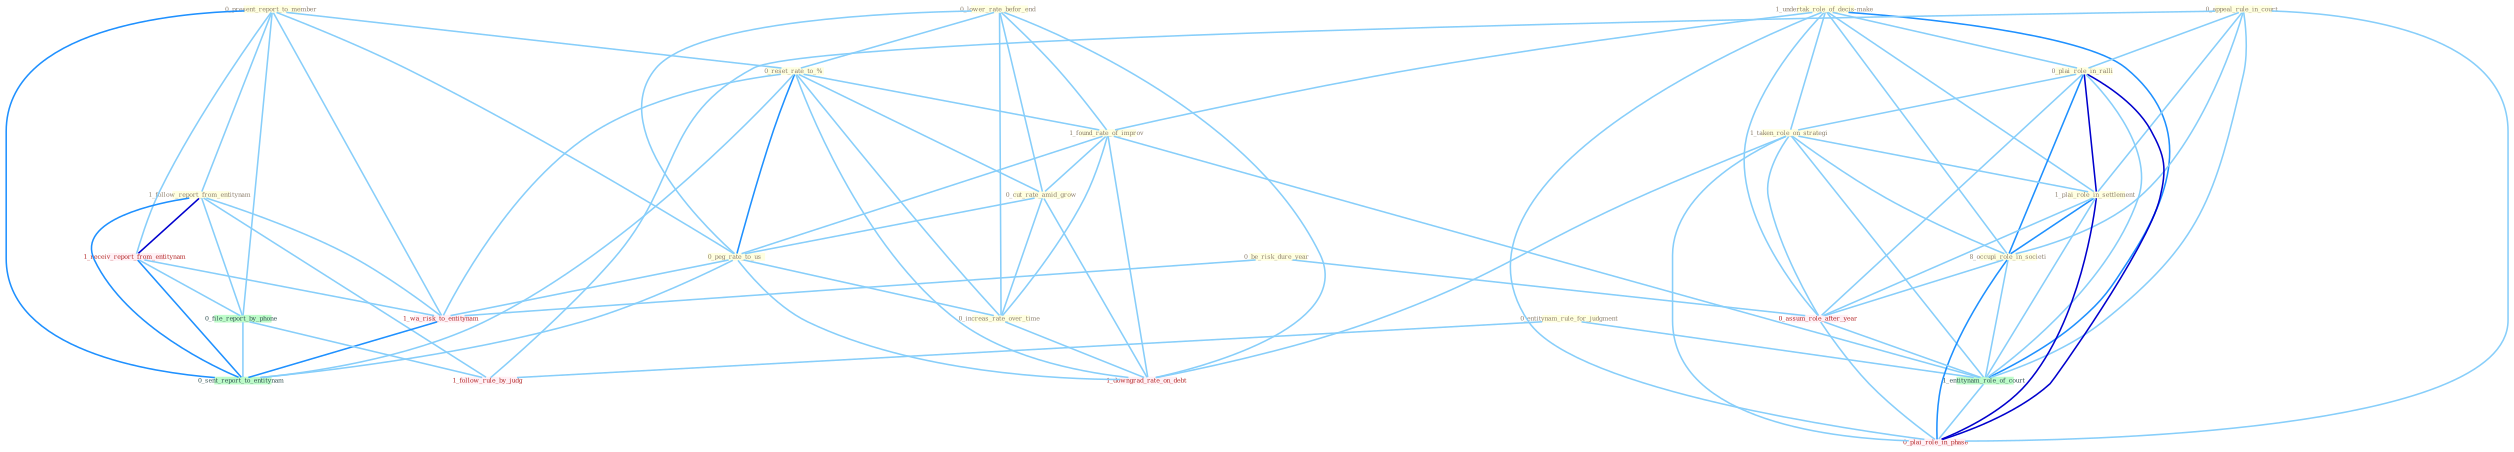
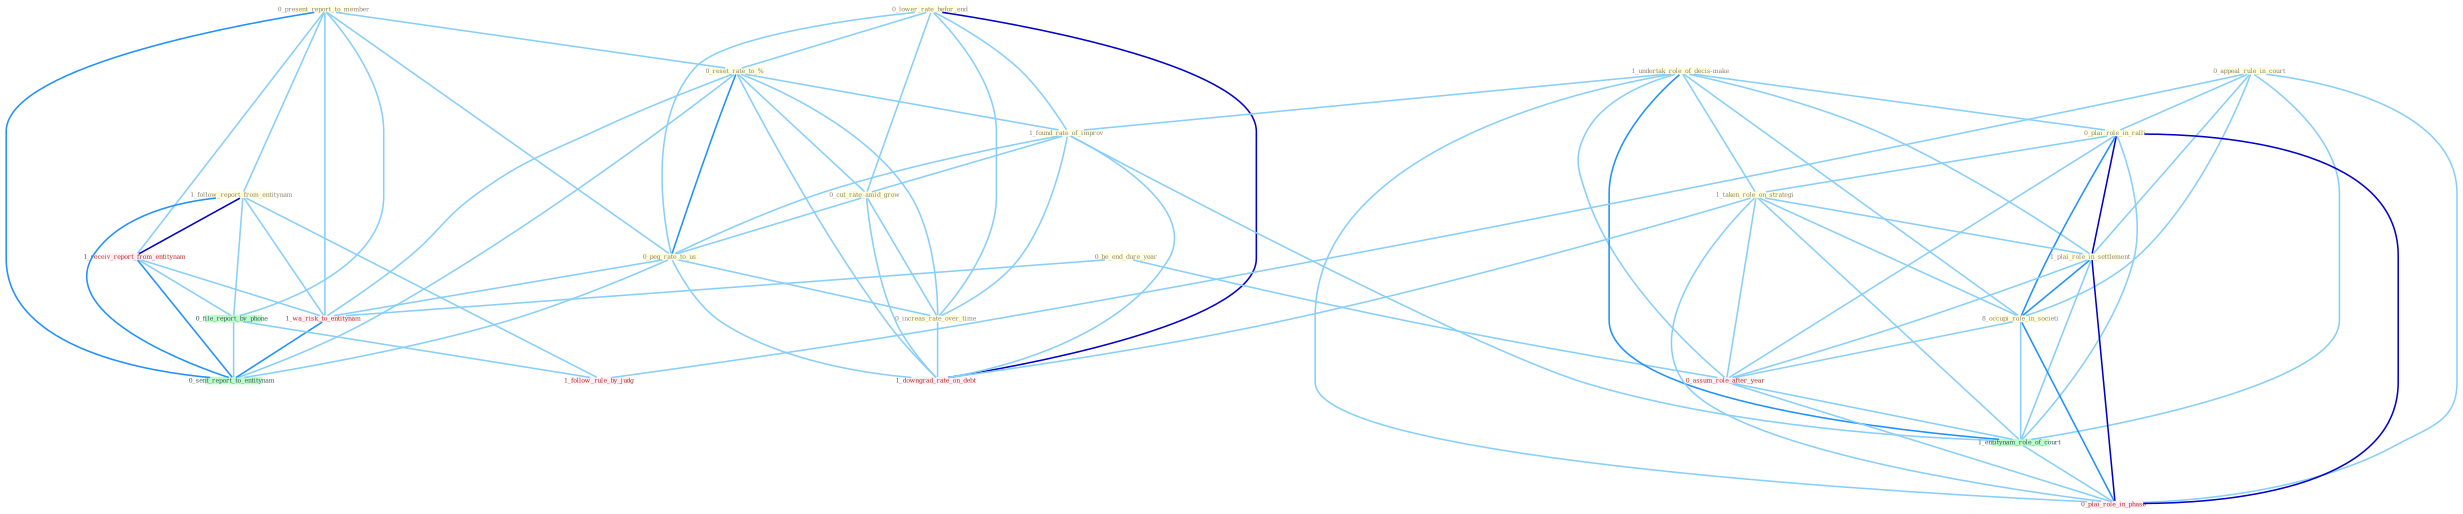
edge "0_lower_rate_befor_end" -- "1_downgrad_rate_on_debt": color #87cefa -> #0000cd
node "0_be_risk_dure_year": label "0_be_risk_dure_year" -> "0_be_end_dure_year"
node "0_entitynam_rule_for_judgment": removed
